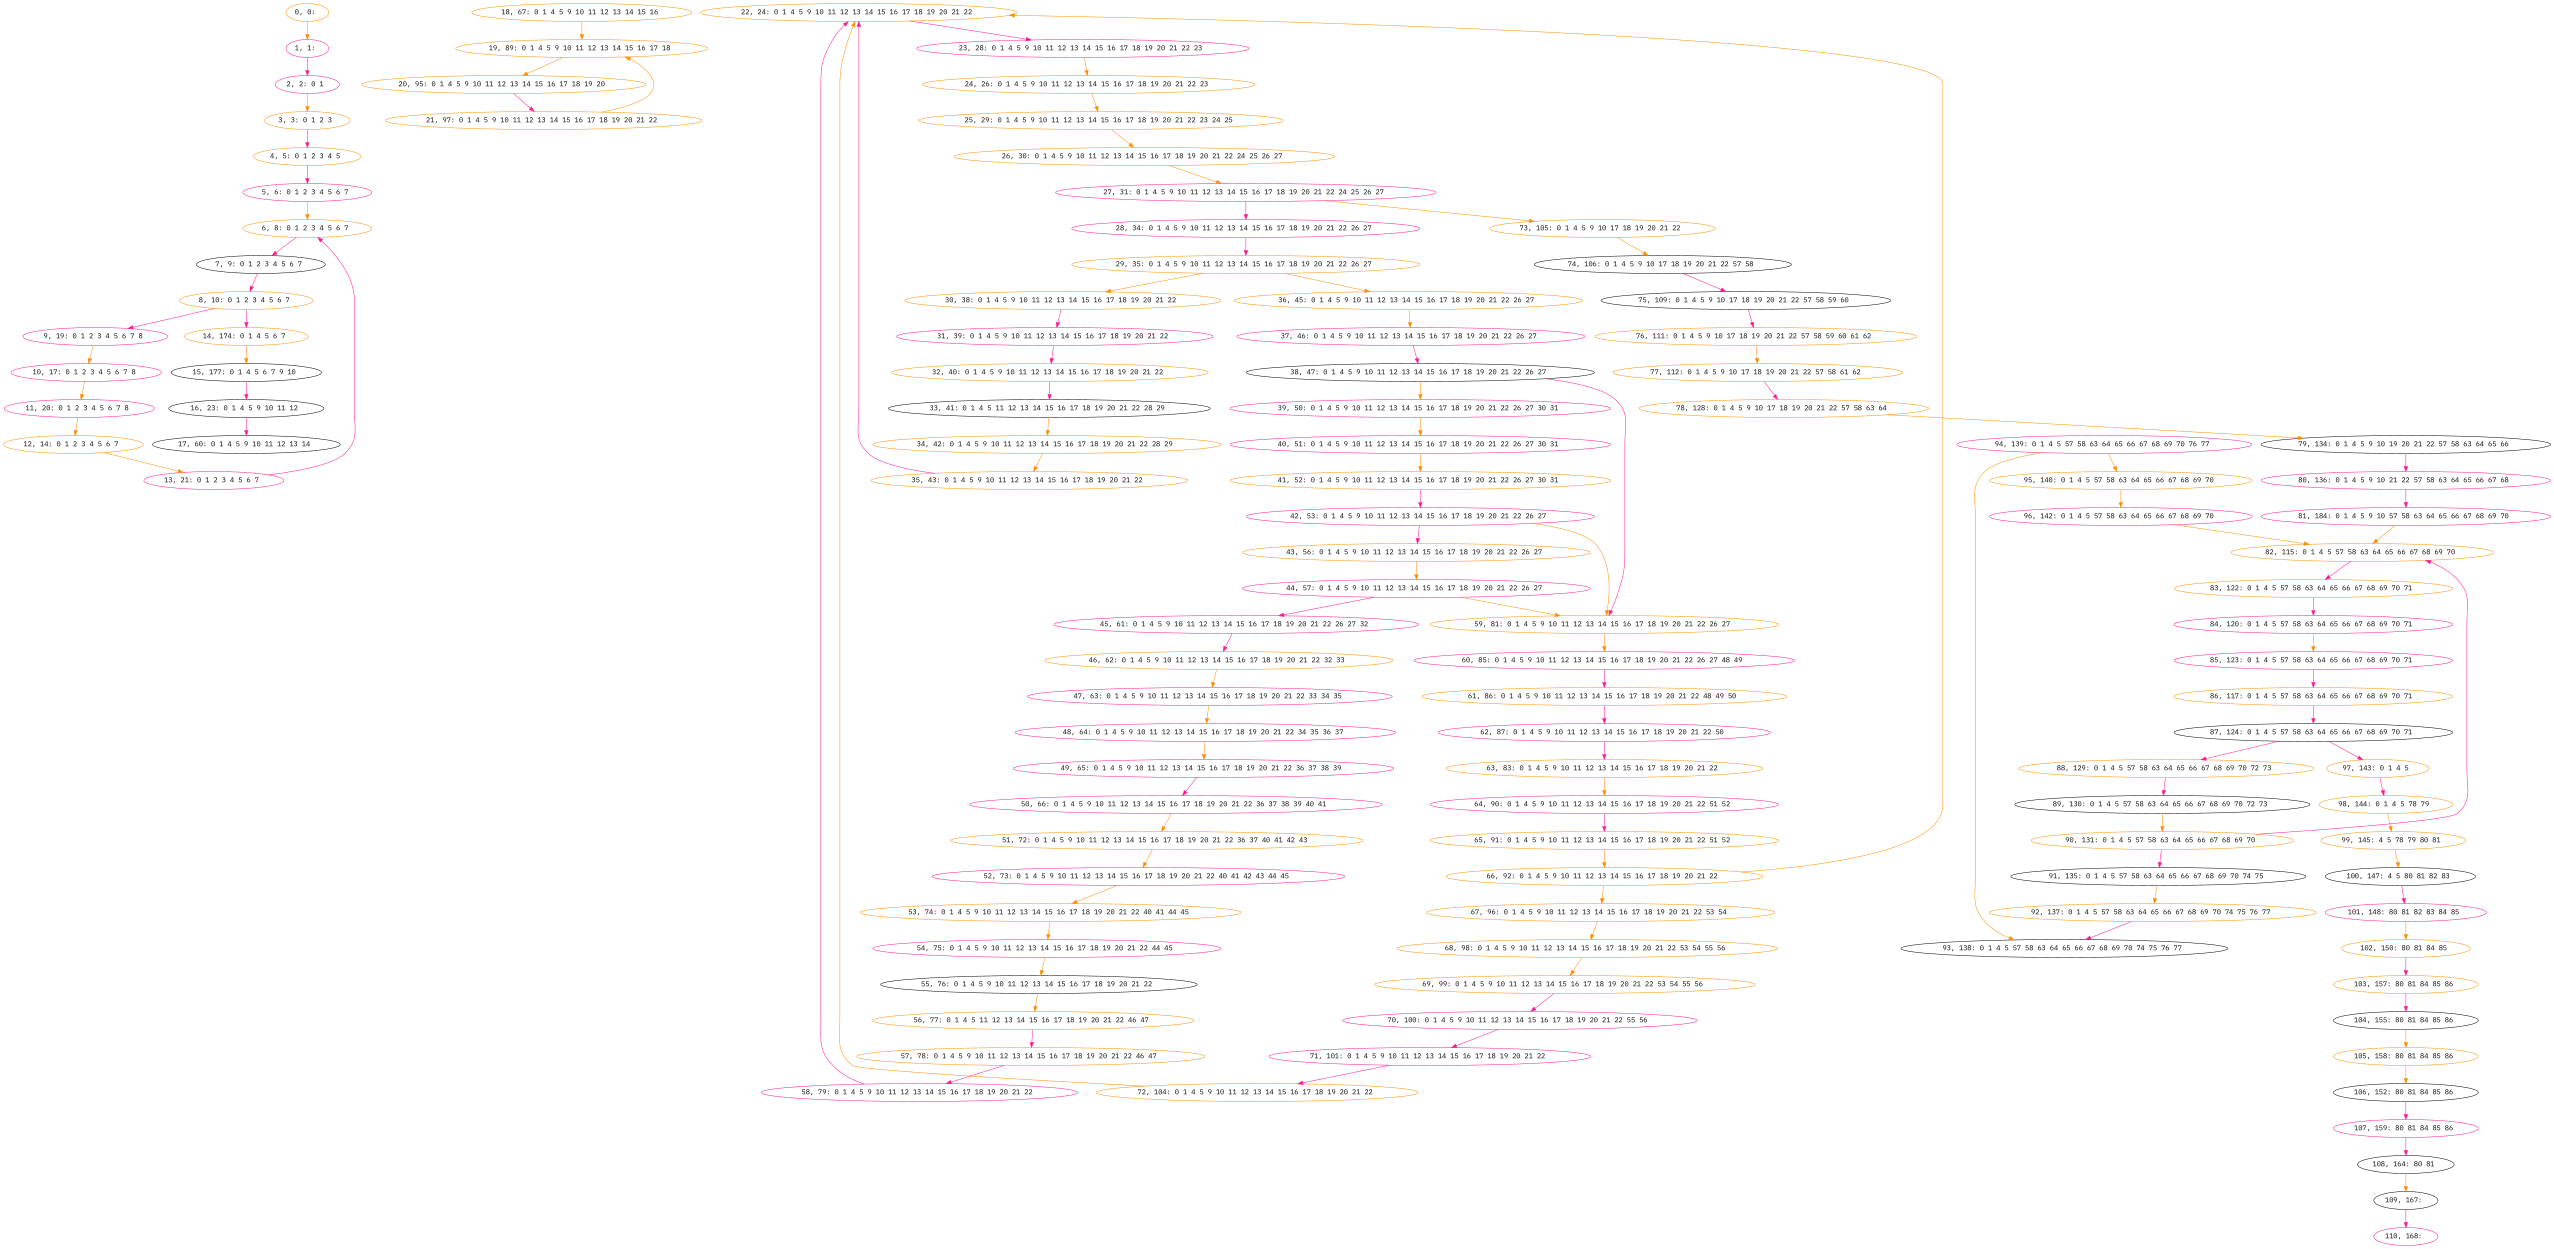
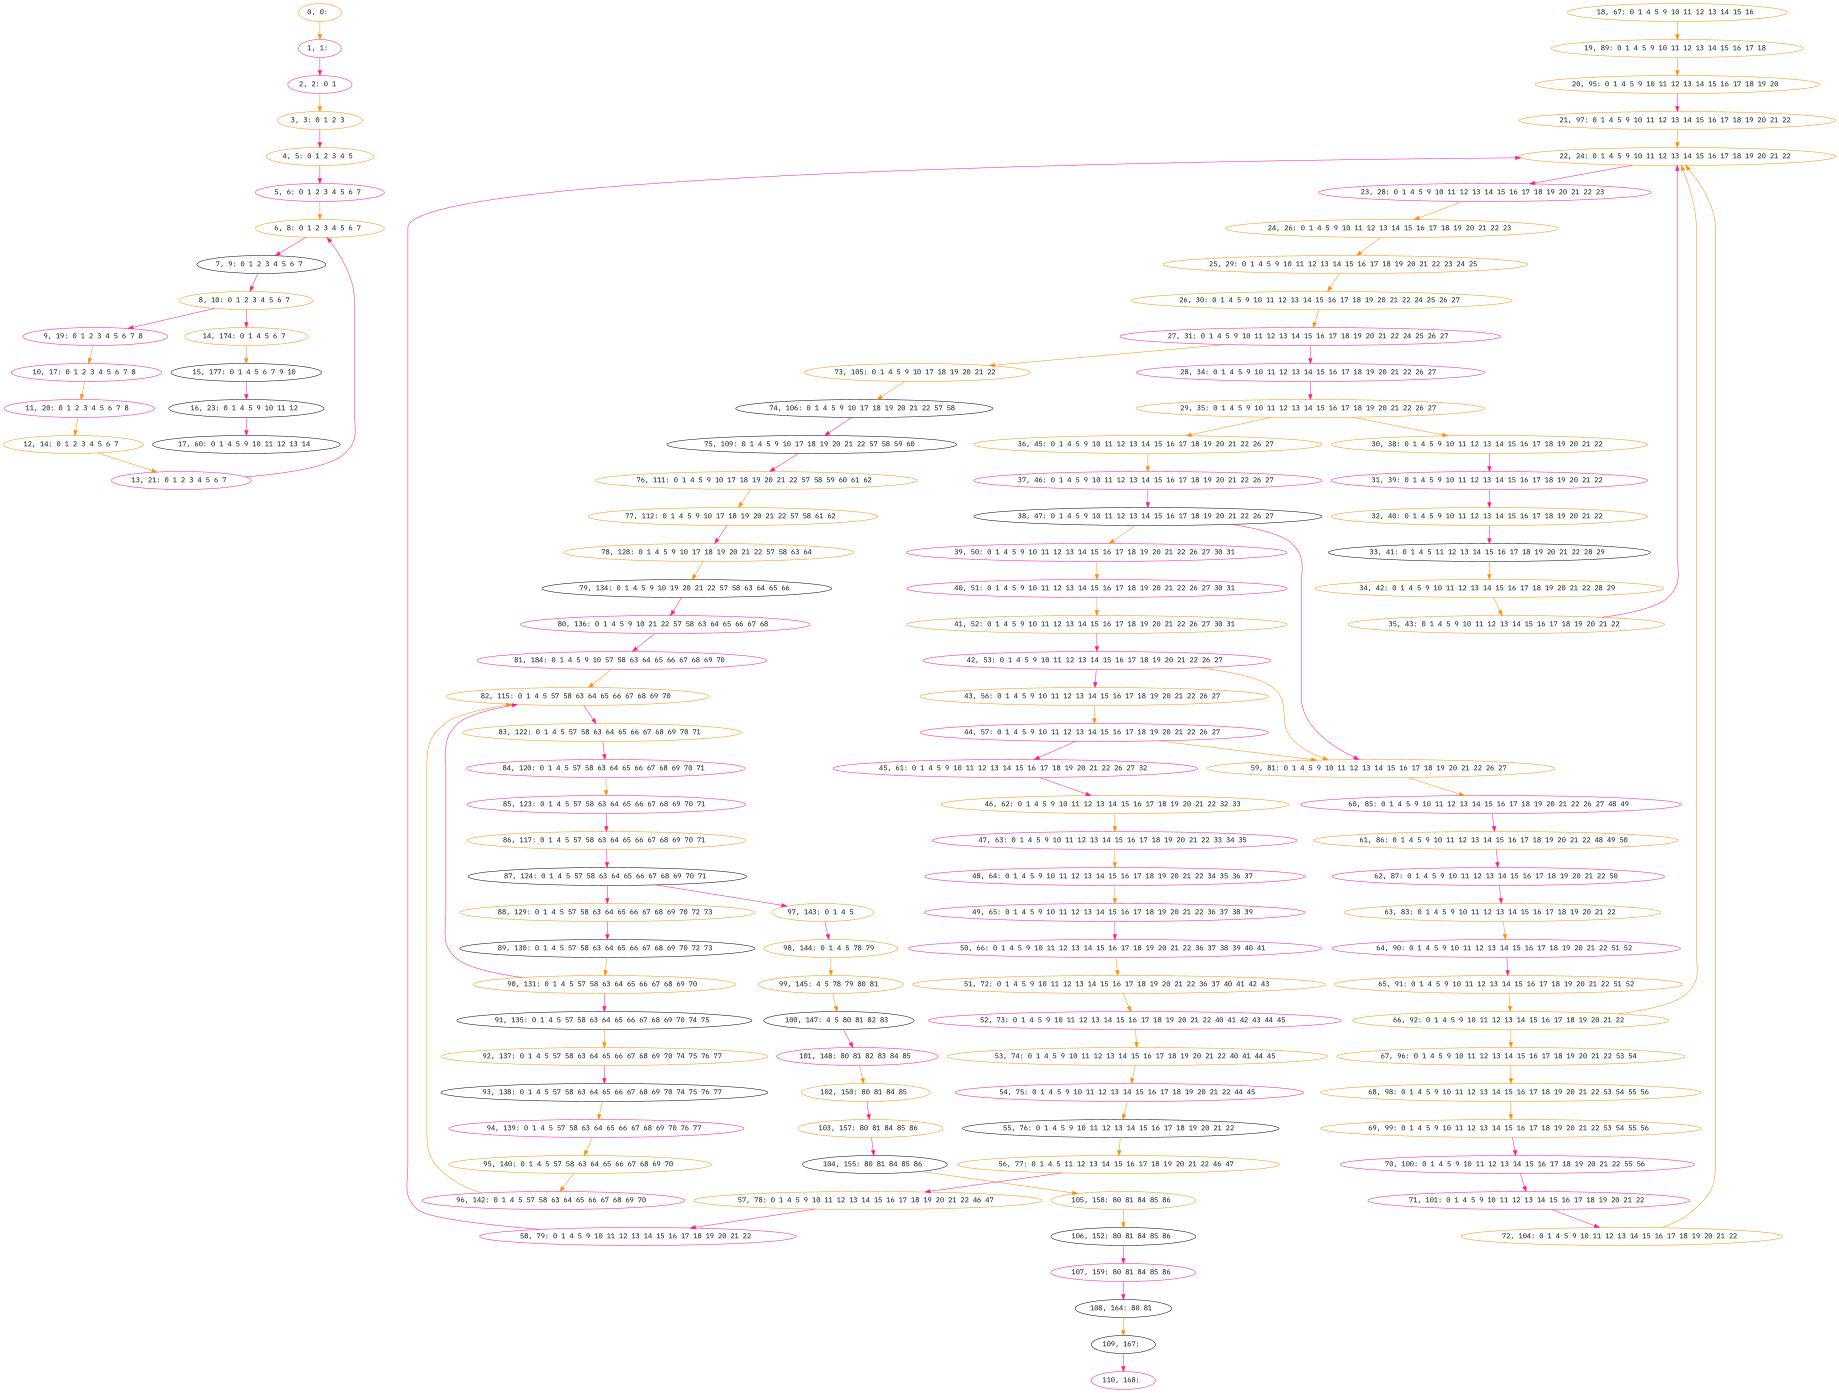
edge "21, 97: 0 1 4 5 9 10 11 12 13 14 15 16 17 18 19 20 21 22" -> "19, 89: 0 1 4 5 9 10 11 12 13 14 15 16 17 18": now "21, 97: 0 1 4 5 9 10 11 12 13 14 15 16 17 18 19 20 21 22" -> "22, 24: 0 1 4 5 9 10 11 12 13 14 15 16 17 18 19 20 21 22"
edge "94, 139: 0 1 4 5 57 58 63 64 65 66 67 68 69 70 76 77" -> "93, 138: 0 1 4 5 57 58 63 64 65 66 67 68 69 70 74 75 76 77": reversed
